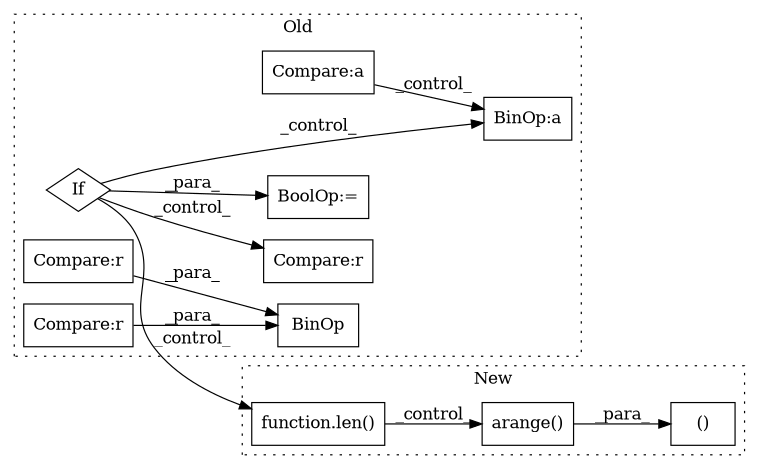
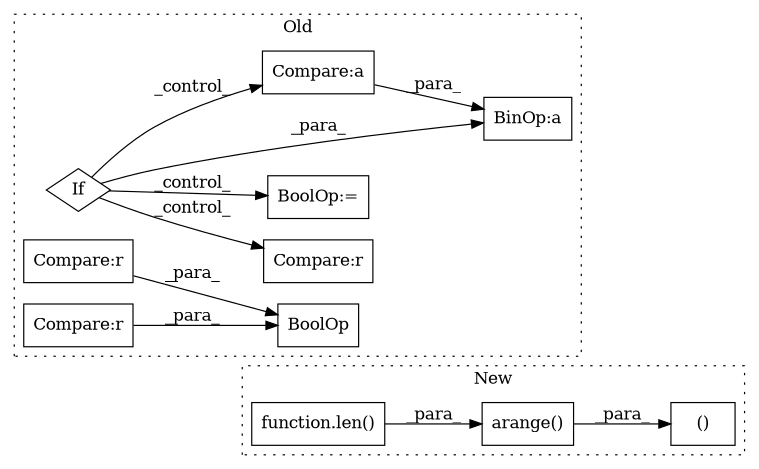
edge "Compare:a" -> "BinOp:a": label "_control_" -> "_para_"
edge "If" -> "BinOp:a": label "_control_" -> "_para_"
edge "If" -> "BoolOp:=": label "_para_" -> "_control_"
edge "If" -> "function.len()": now "If" -> "Compare:a"
node "BinOp": label "BinOp" -> "BoolOp"
edge "function.len()" -> "arange()": label "_control_" -> "_para_"
